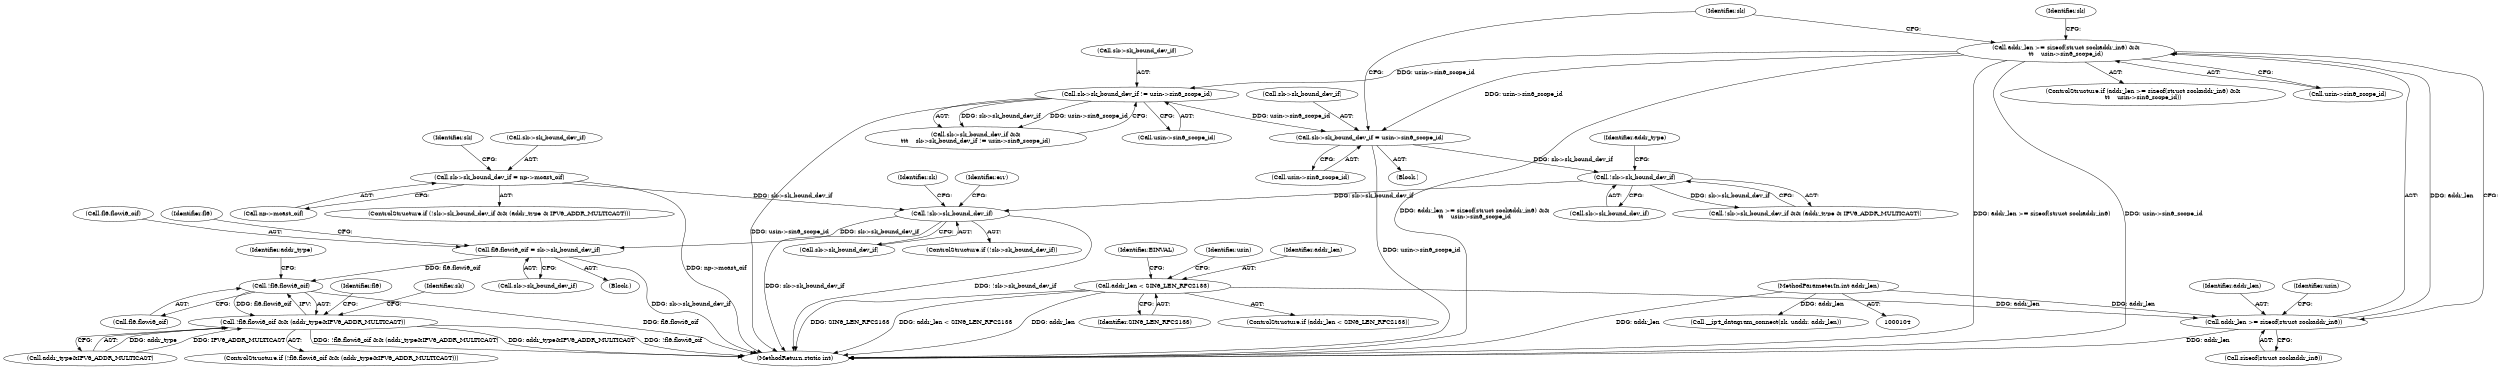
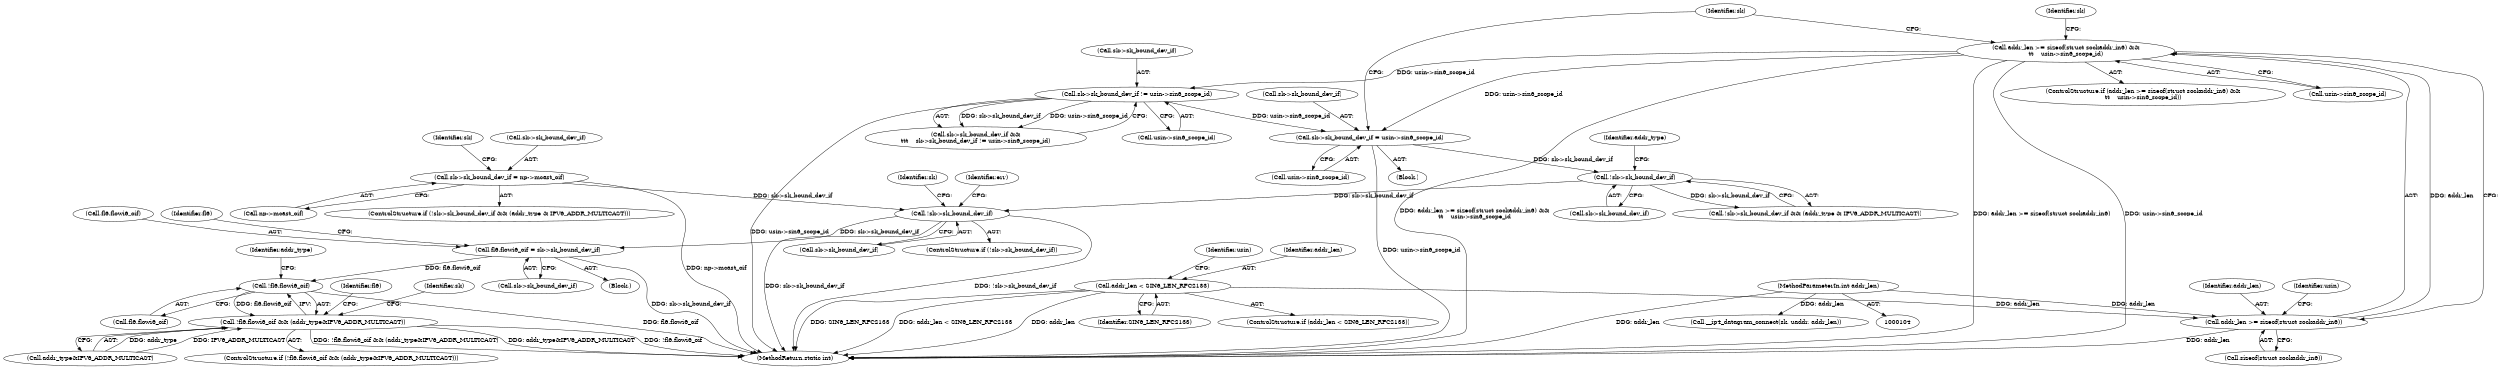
node "(Identifier,EINVAL)": removed
